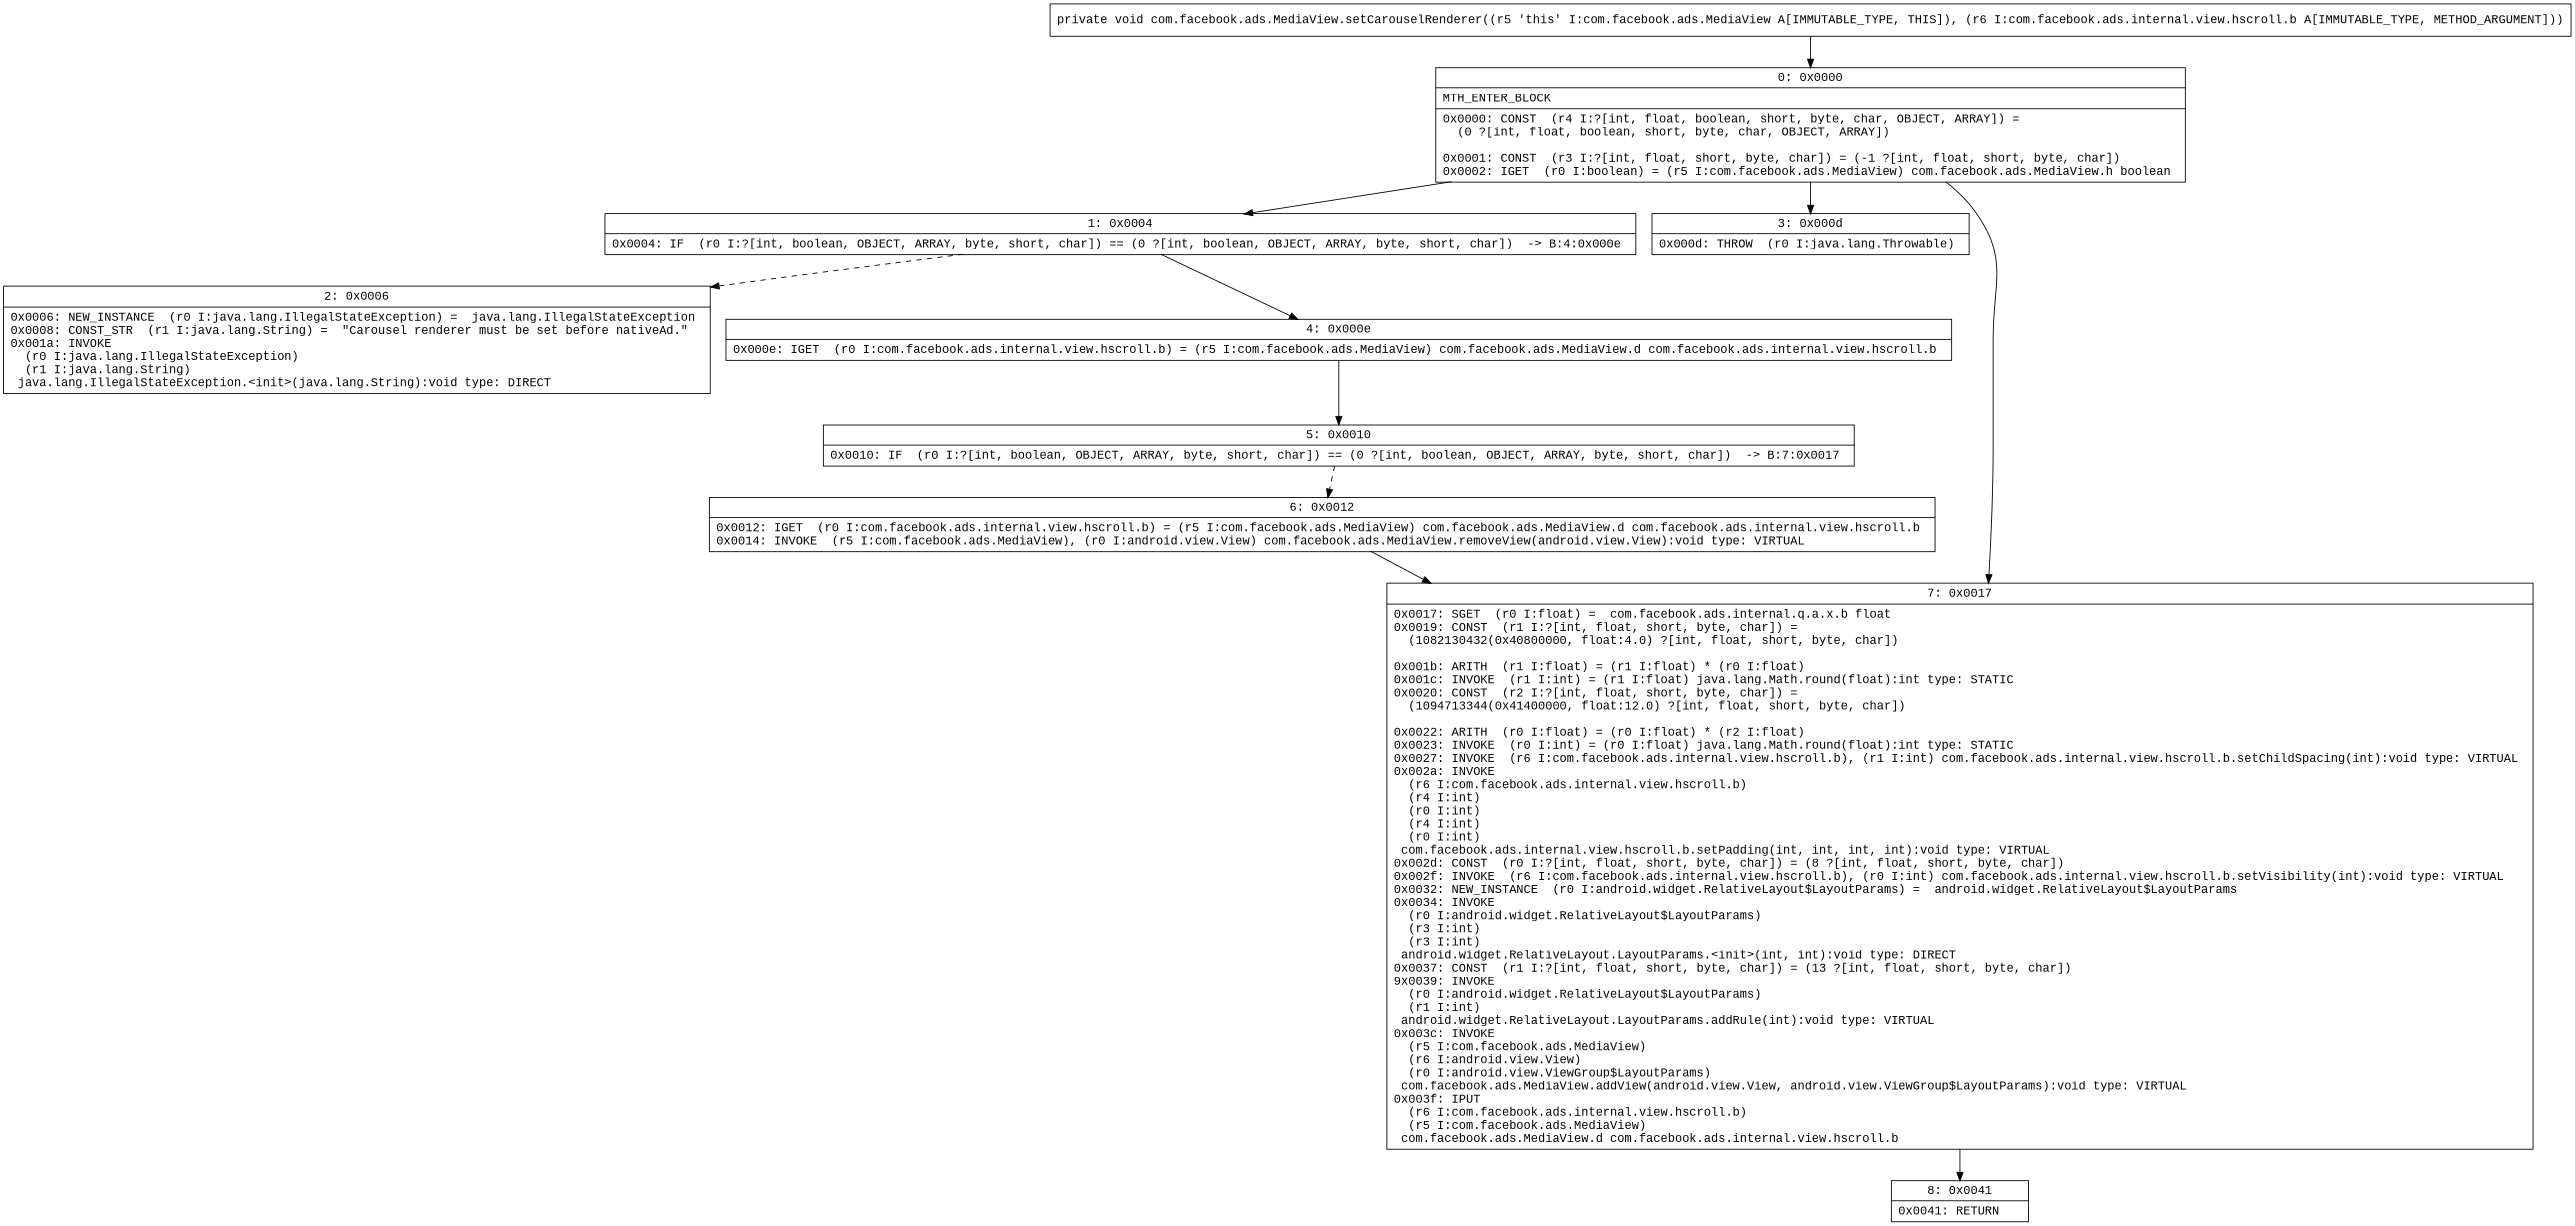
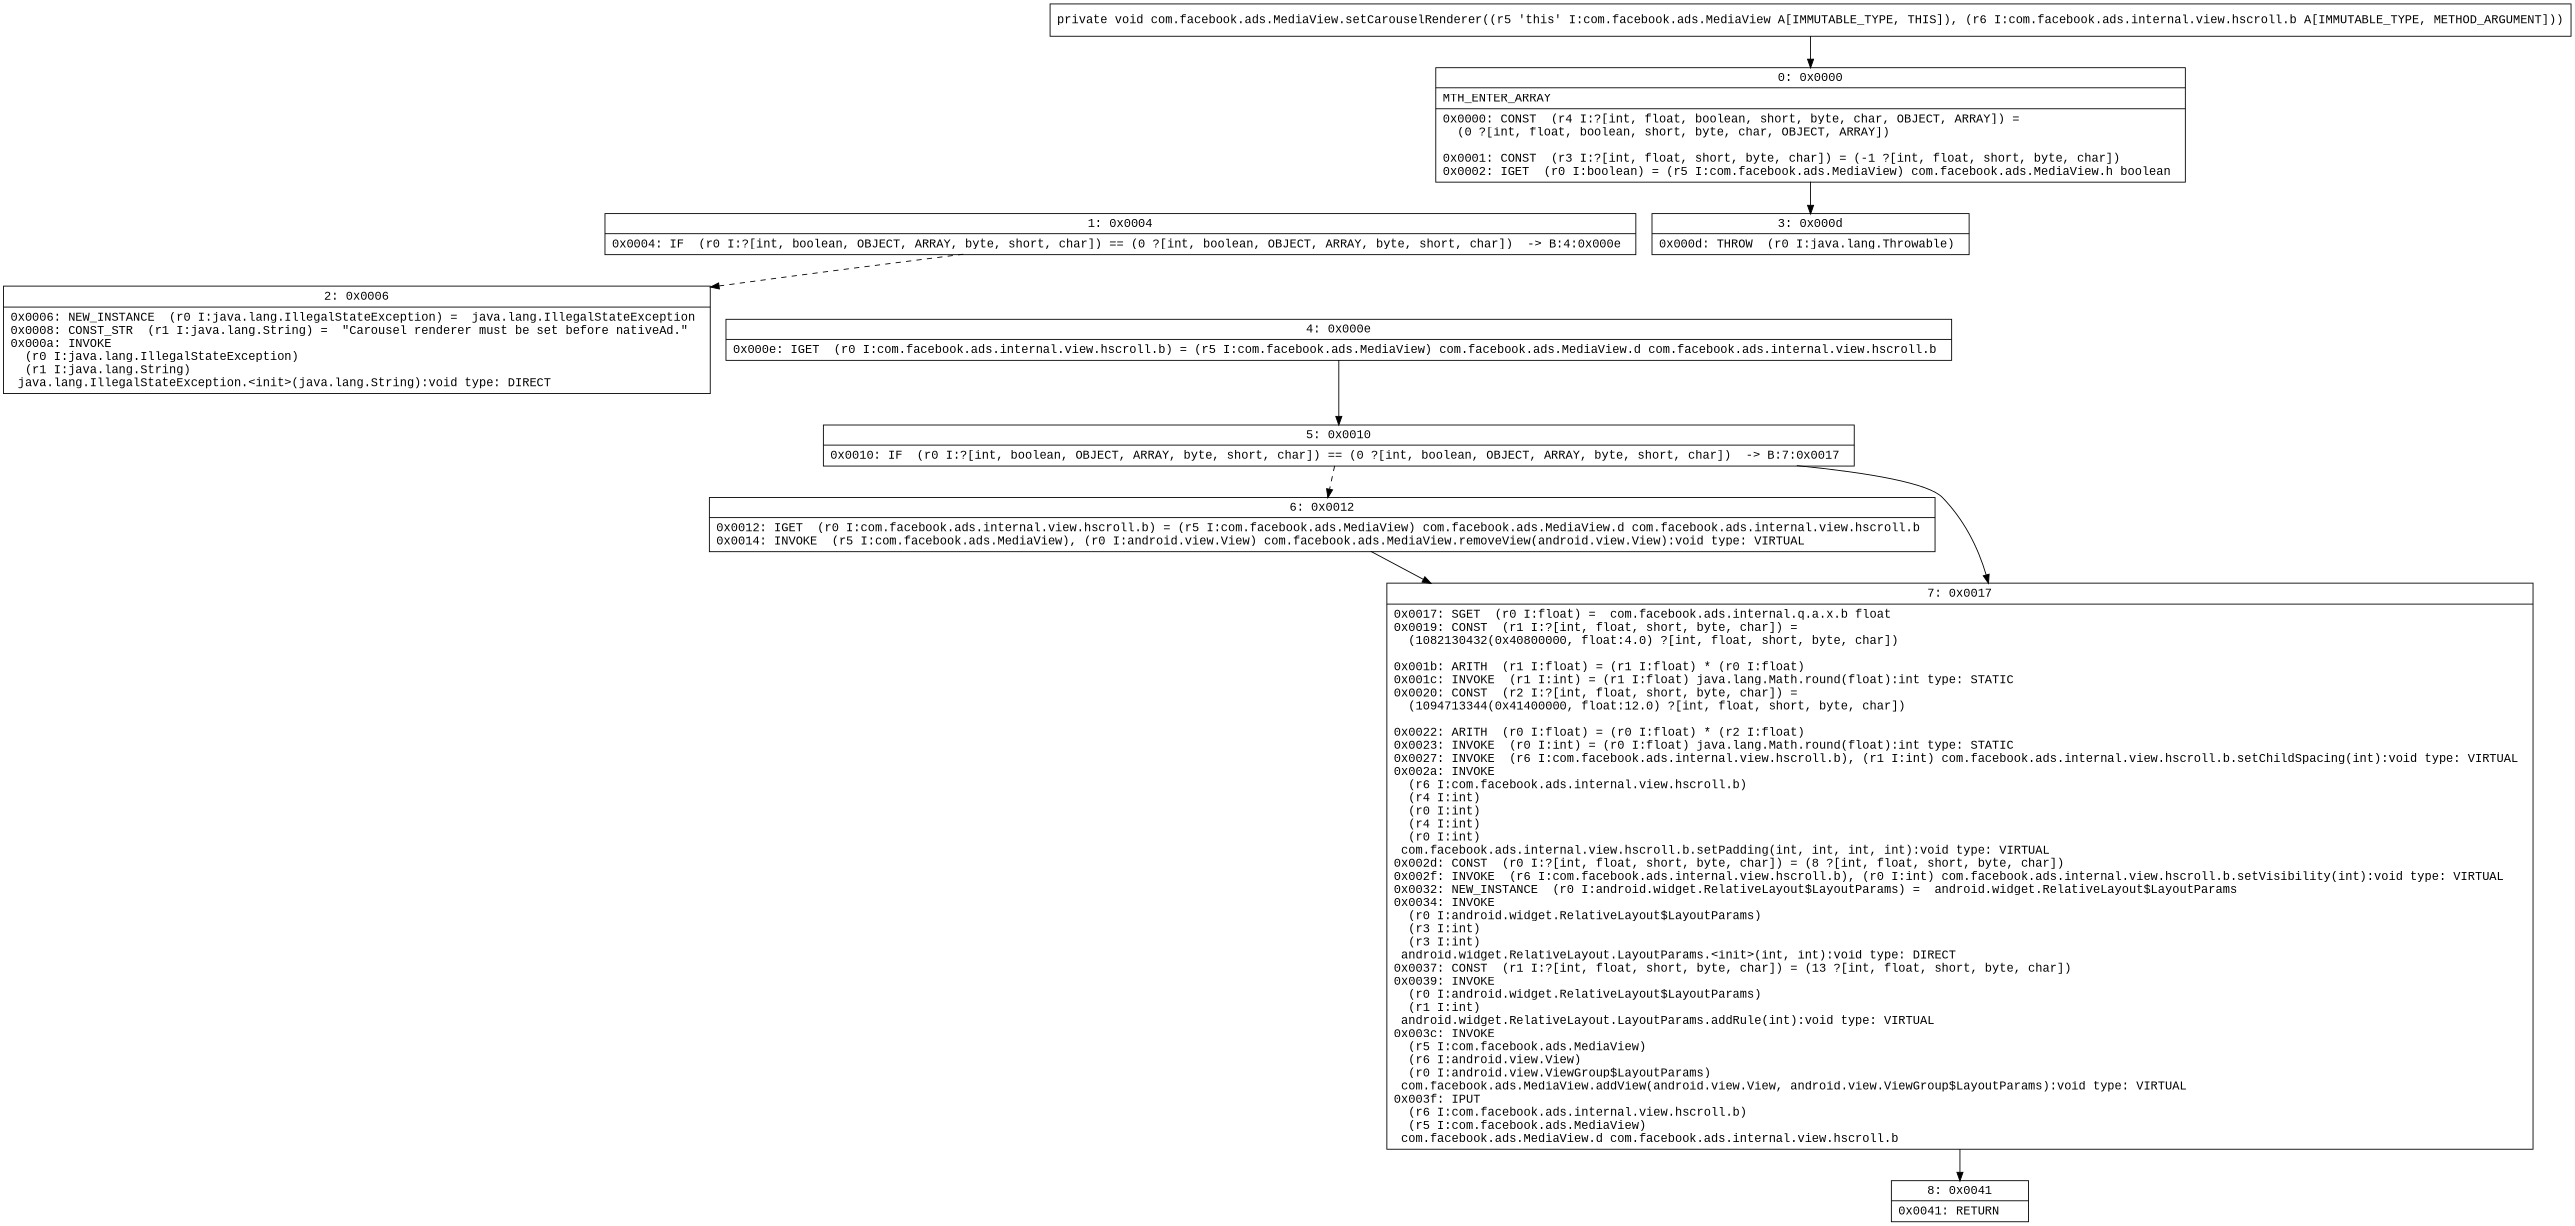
node "0: 0x0000": text "MTH_ENTER_BLOCK" -> "MTH_ENTER_ARRAY"
edge "0: 0x0000" -> "1: 0x0004": removed
edge "1: 0x0004" -> "4: 0x000e": removed
node "2: 0x0006": text "0x001a: INVOKE" -> "0x000a: INVOKE"
edge "0: 0x0000" -> "7: 0x0017": now "5: 0x0010" -> "7: 0x0017"
node "7: 0x0017": text "9x0039: INVOKE" -> "0x0039: INVOKE"
